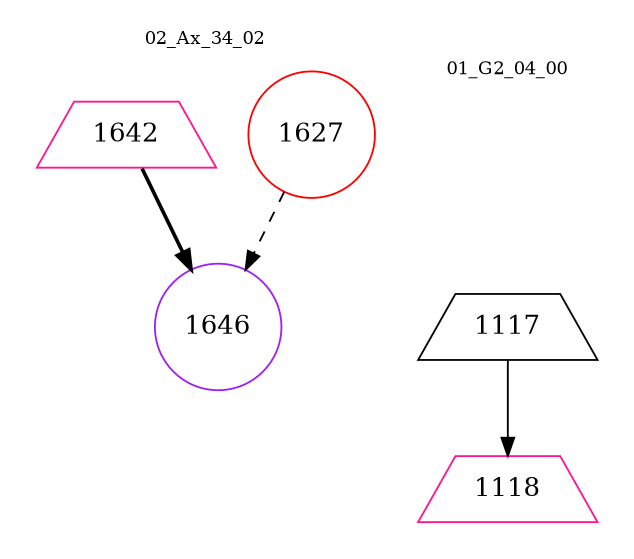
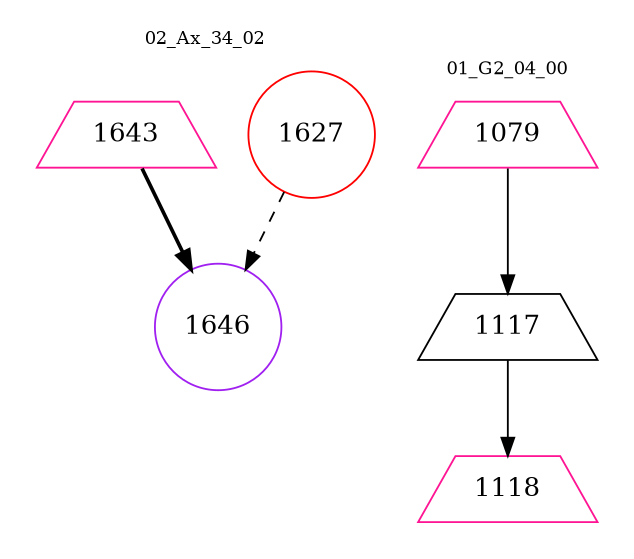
node "1642": label "1642" -> "1643"
node "1079": added
